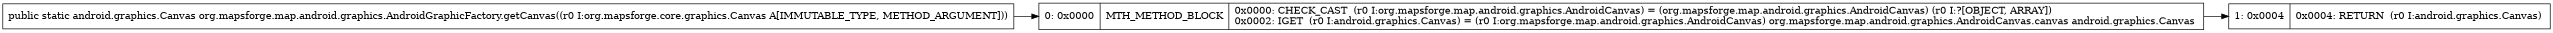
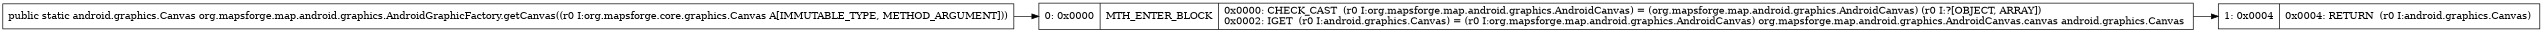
node "0: 0x0000": text "MTH_METHOD_BLOCK" -> "MTH_ENTER_BLOCK"
